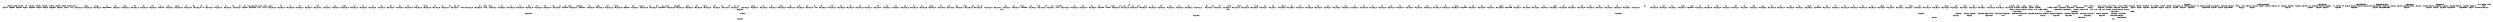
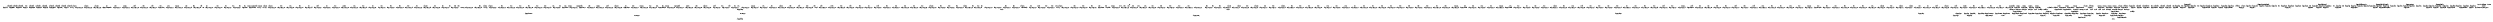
node "22f0a865:187c9c36843:-7f19": added
edge "frangcPAC2:Winery" -> "frangcPAC2:hasRatings": now "frangcPAC2:hasNumReviews" -> "frangcPAC2:hasRatings"
